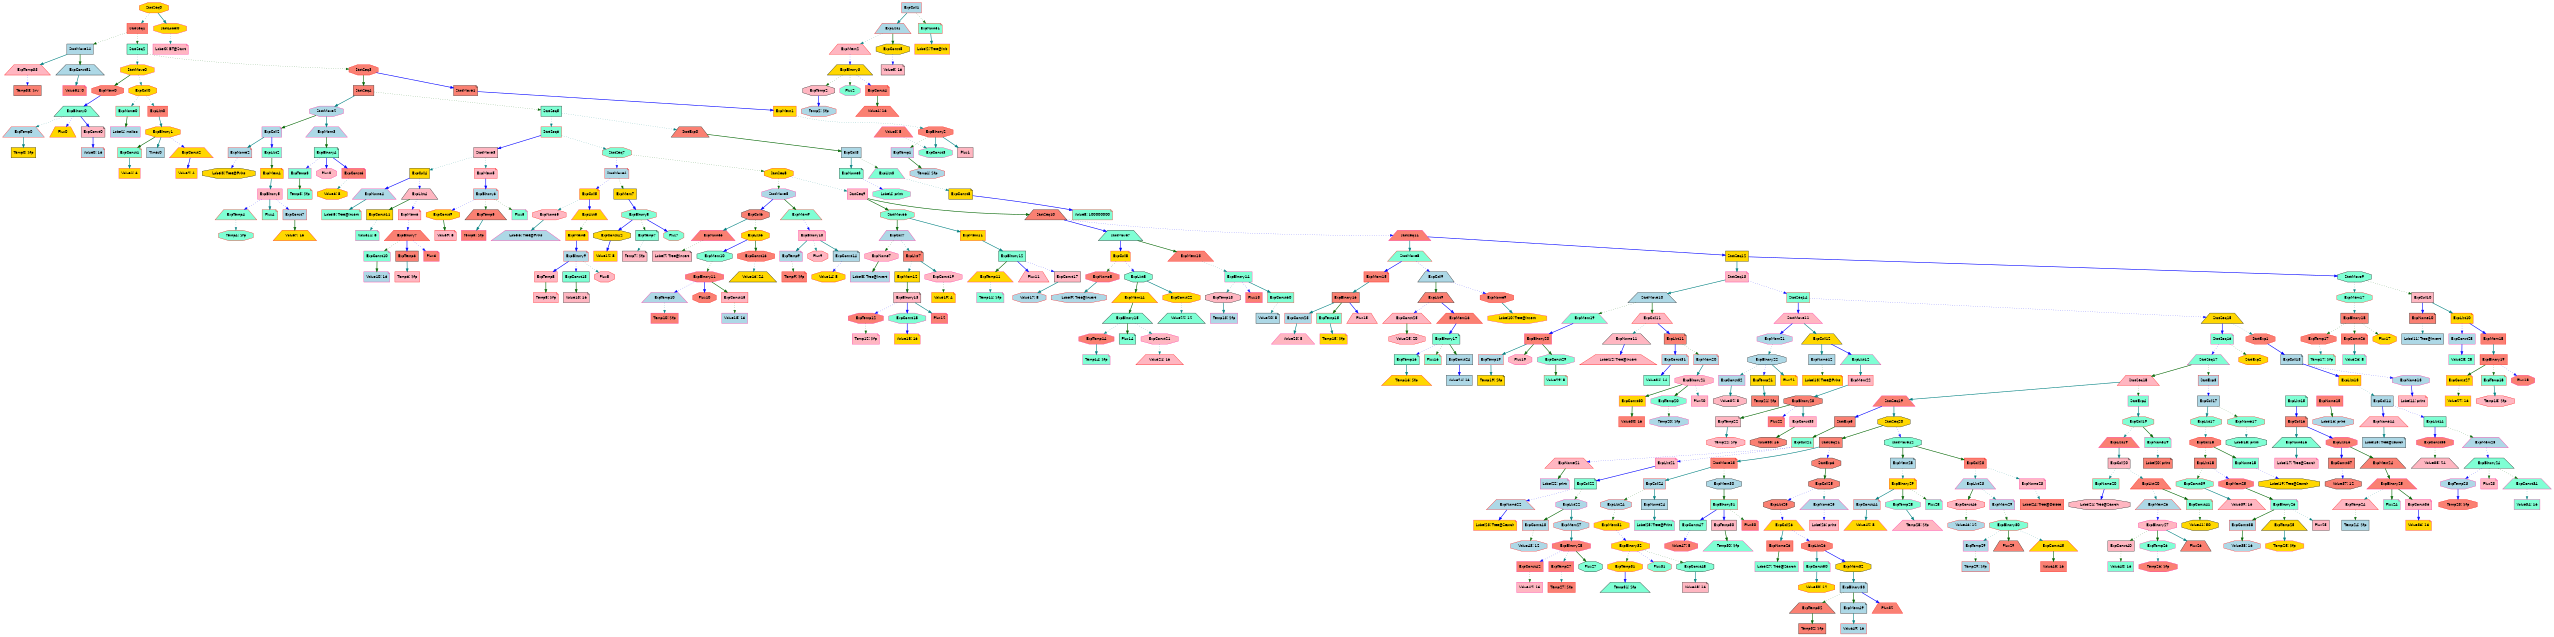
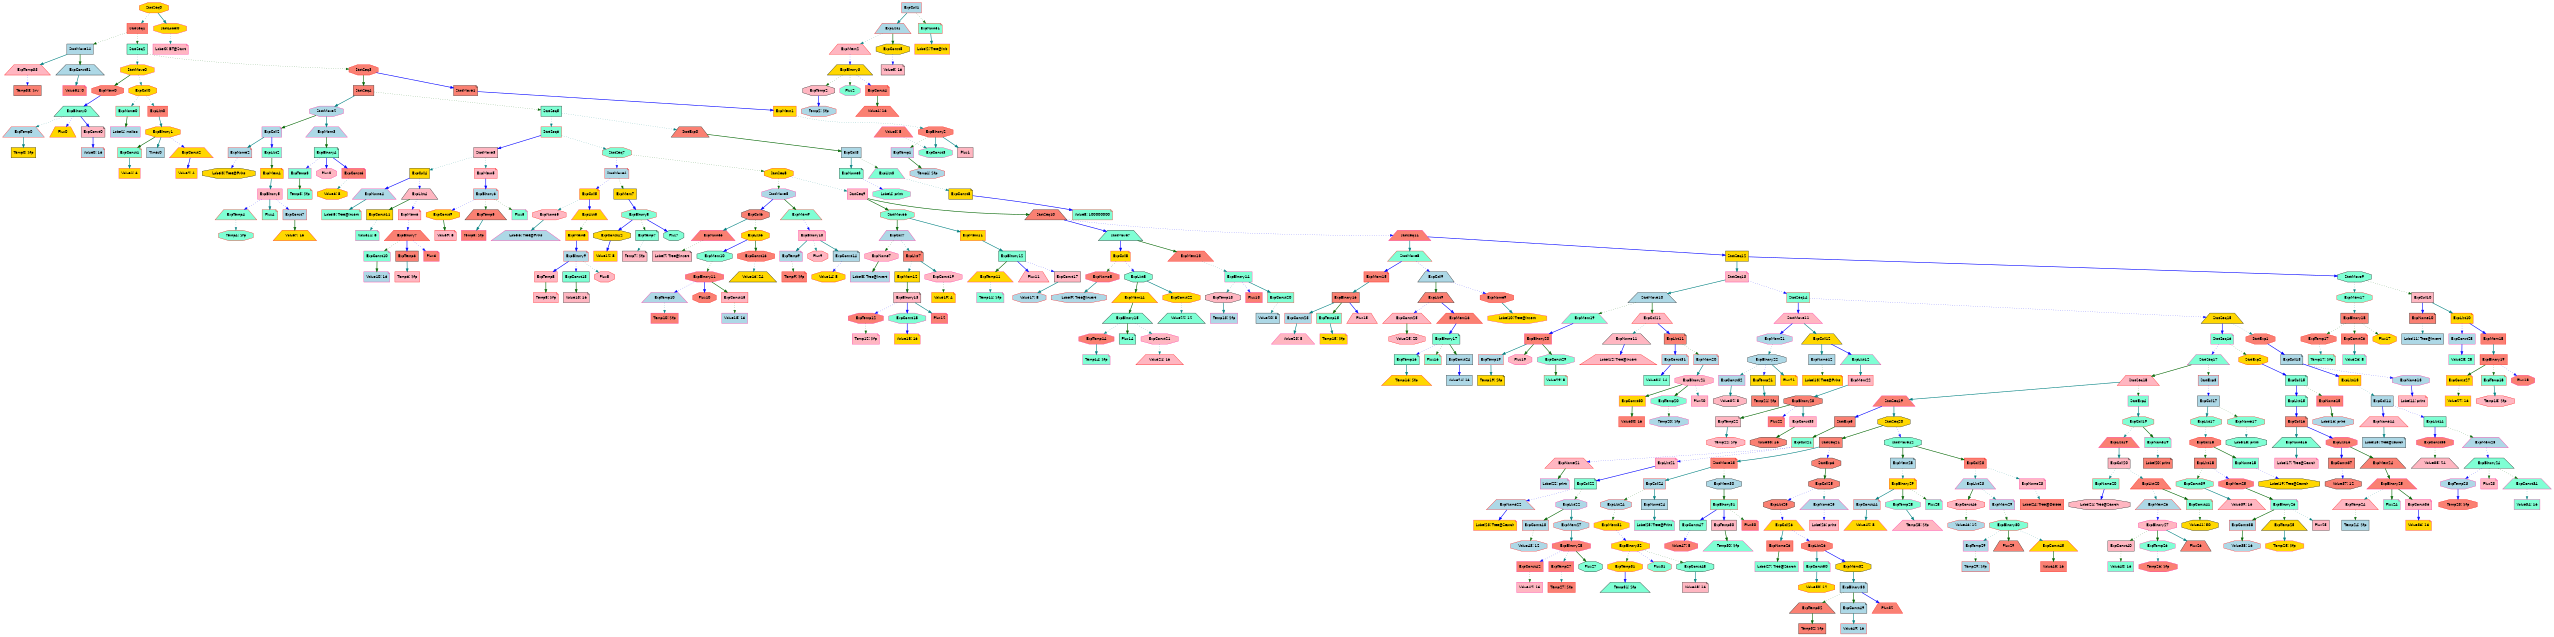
node "Plus7": color red -> black
node "ExpConst60": label "ExpConst60" -> "ExpConst20"
node "ExpCall15": added
node "ExpMem49": label "ExpMem49" -> "ExpConst49"
